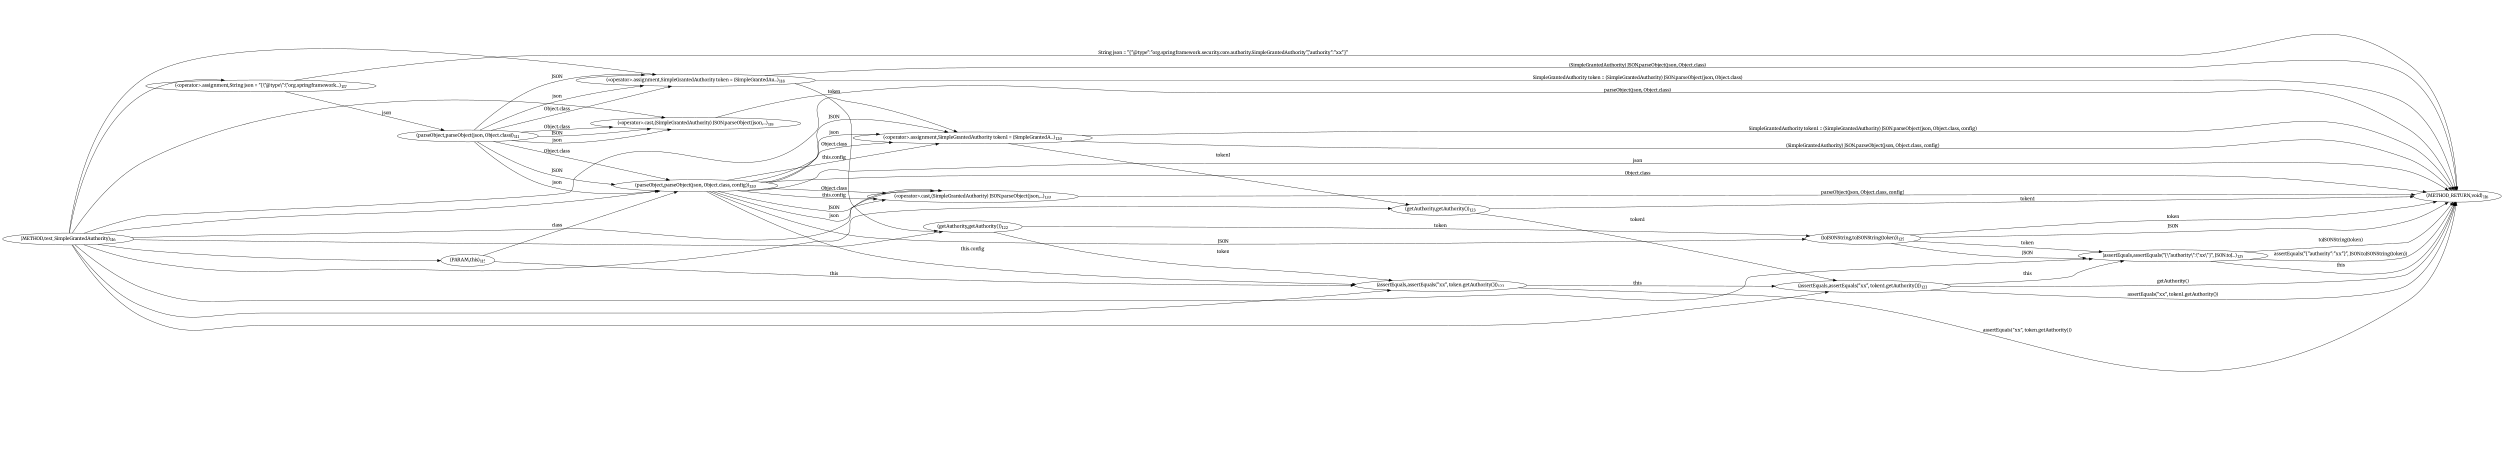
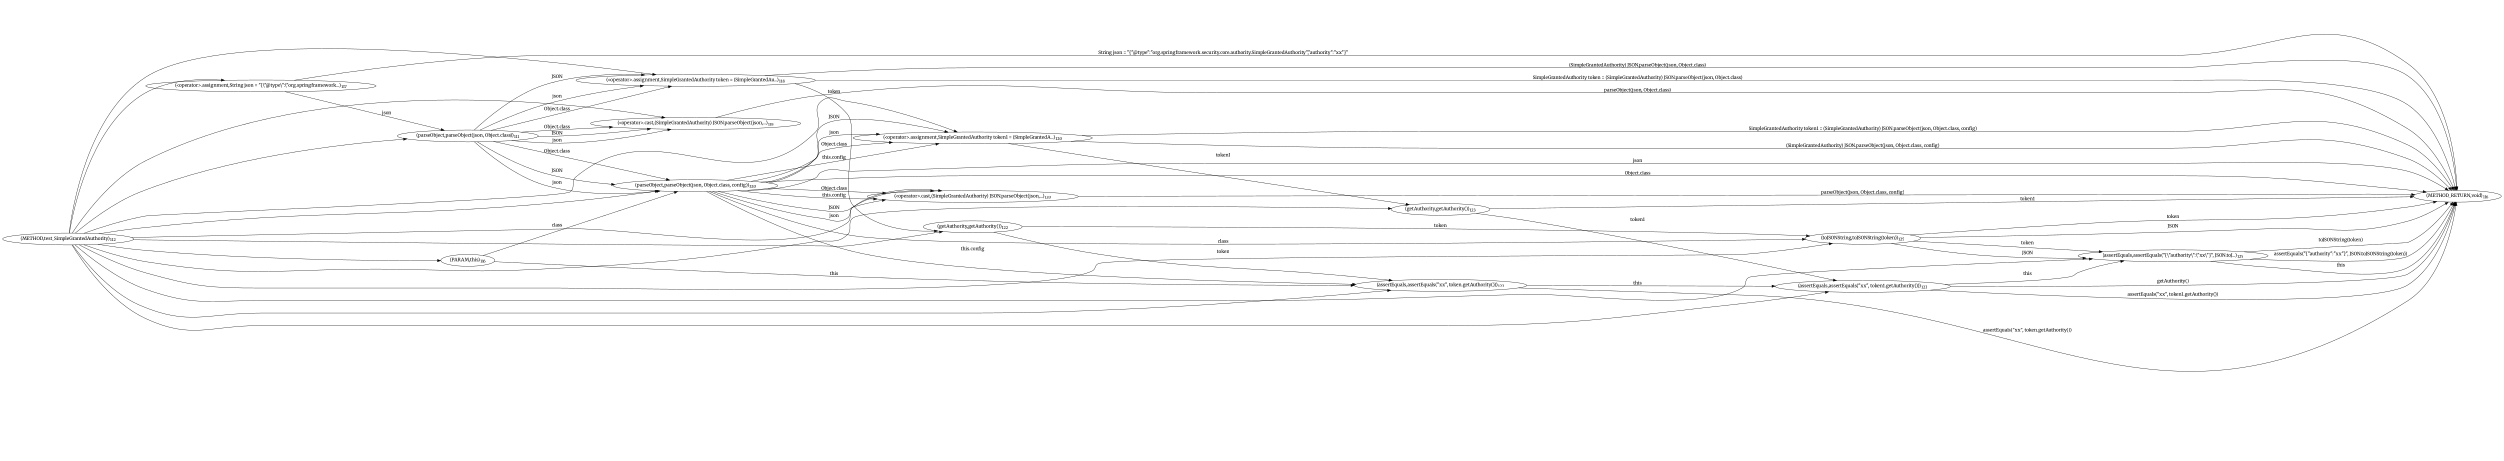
edge "(METHOD,test_SimpleGrantedAuthority)" -> "(parseObject,parseObject(json, Object.class))": added
node "(METHOD,test_SimpleGrantedAuthority)": text "116" -> "112"
edge "(parseObject,parseObject(json, Object.class, config))" -> "(toJSONString,toJSONString(token))": label "JSON" -> "class"
node "(PARAM,this)": text "115" -> "116"
edge "(METHOD,test_SimpleGrantedAuthority)" -> "(toJSONString,toJSONString(token))": added
